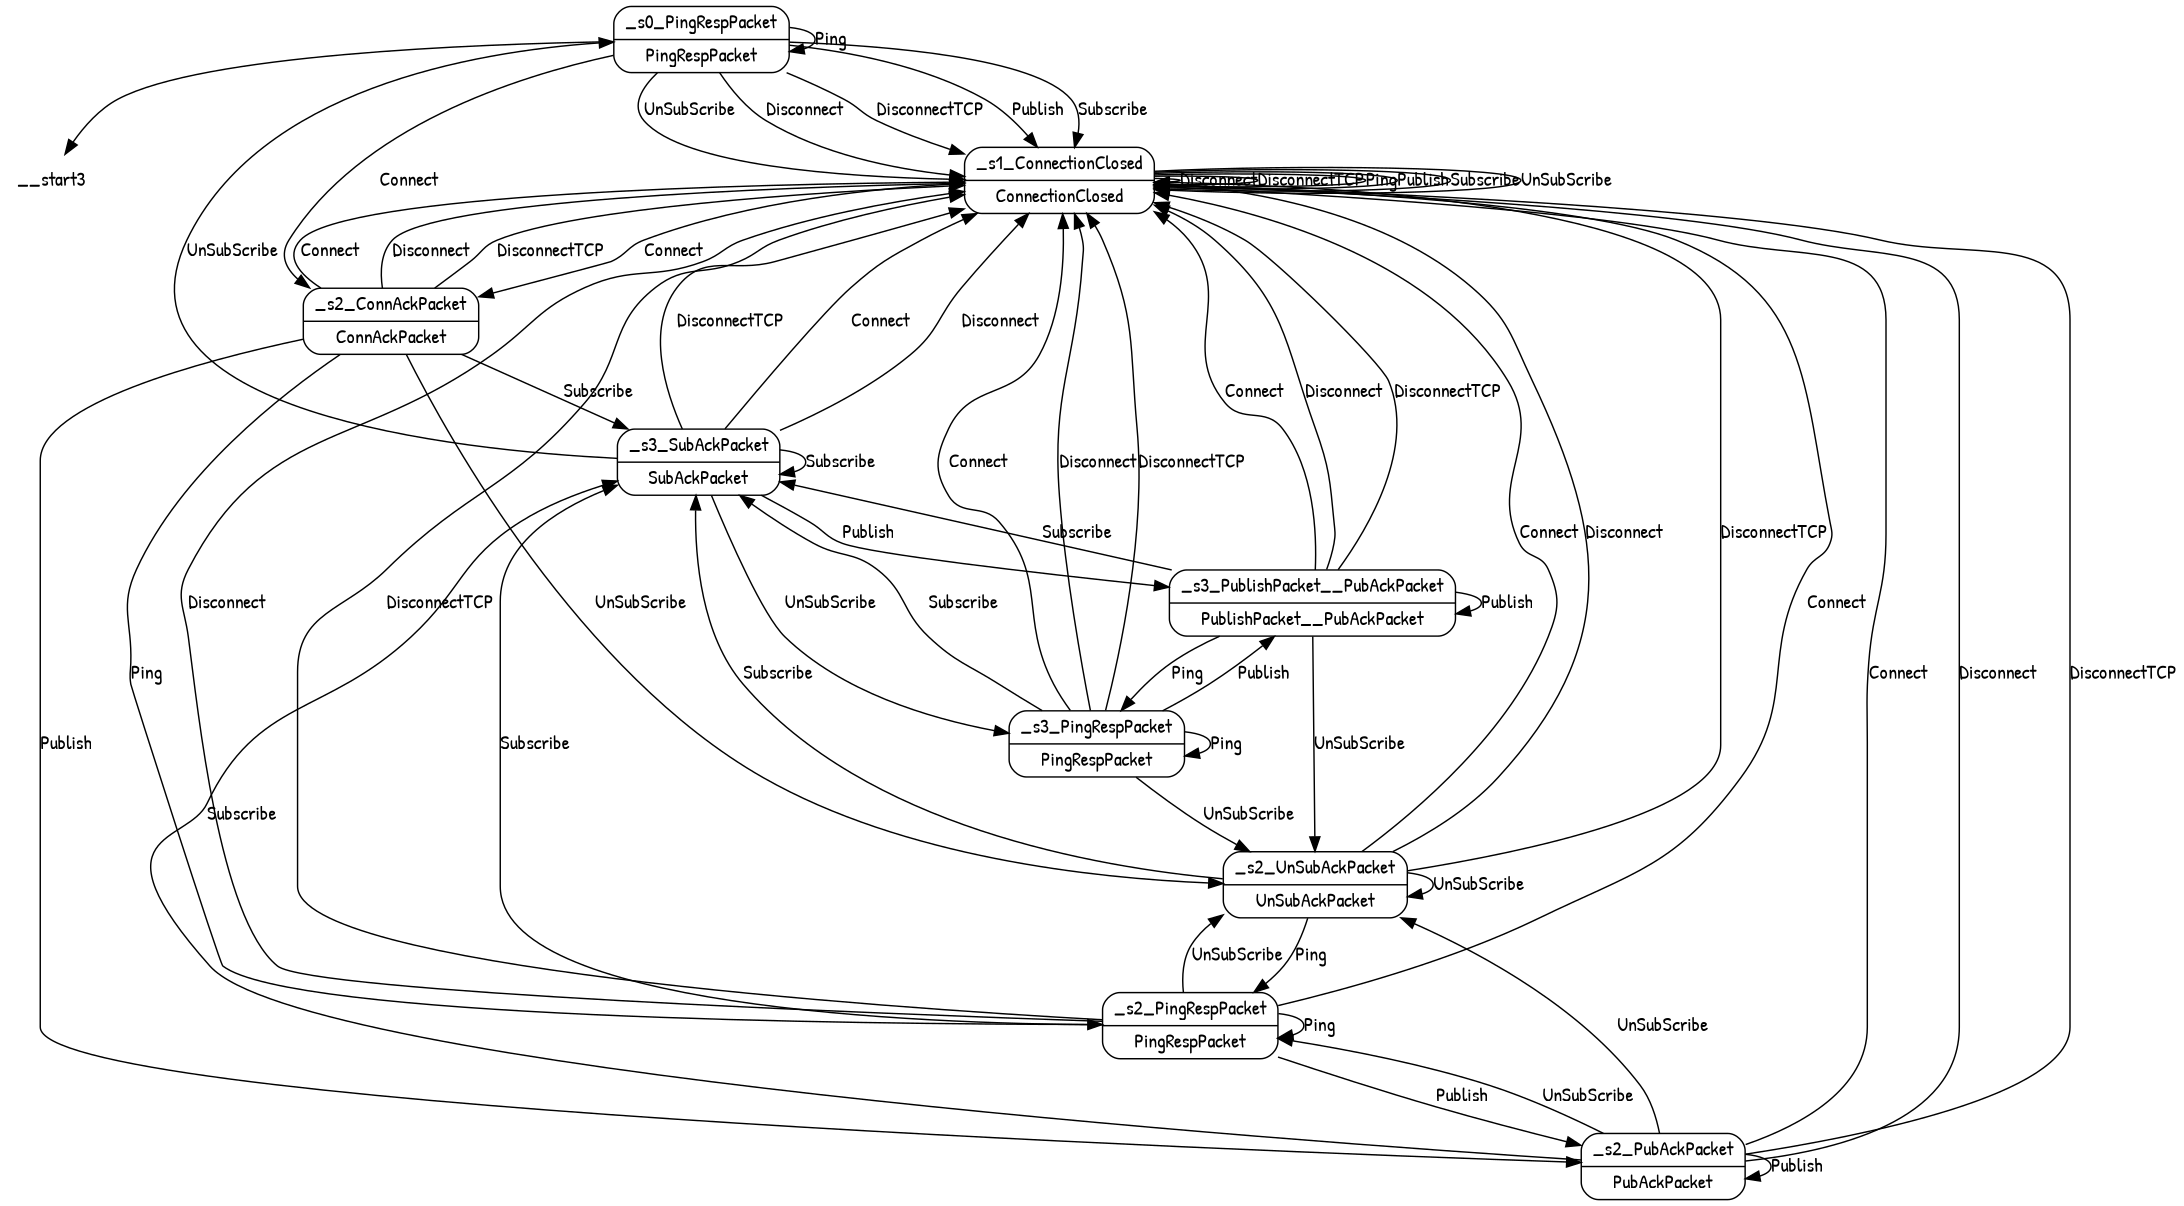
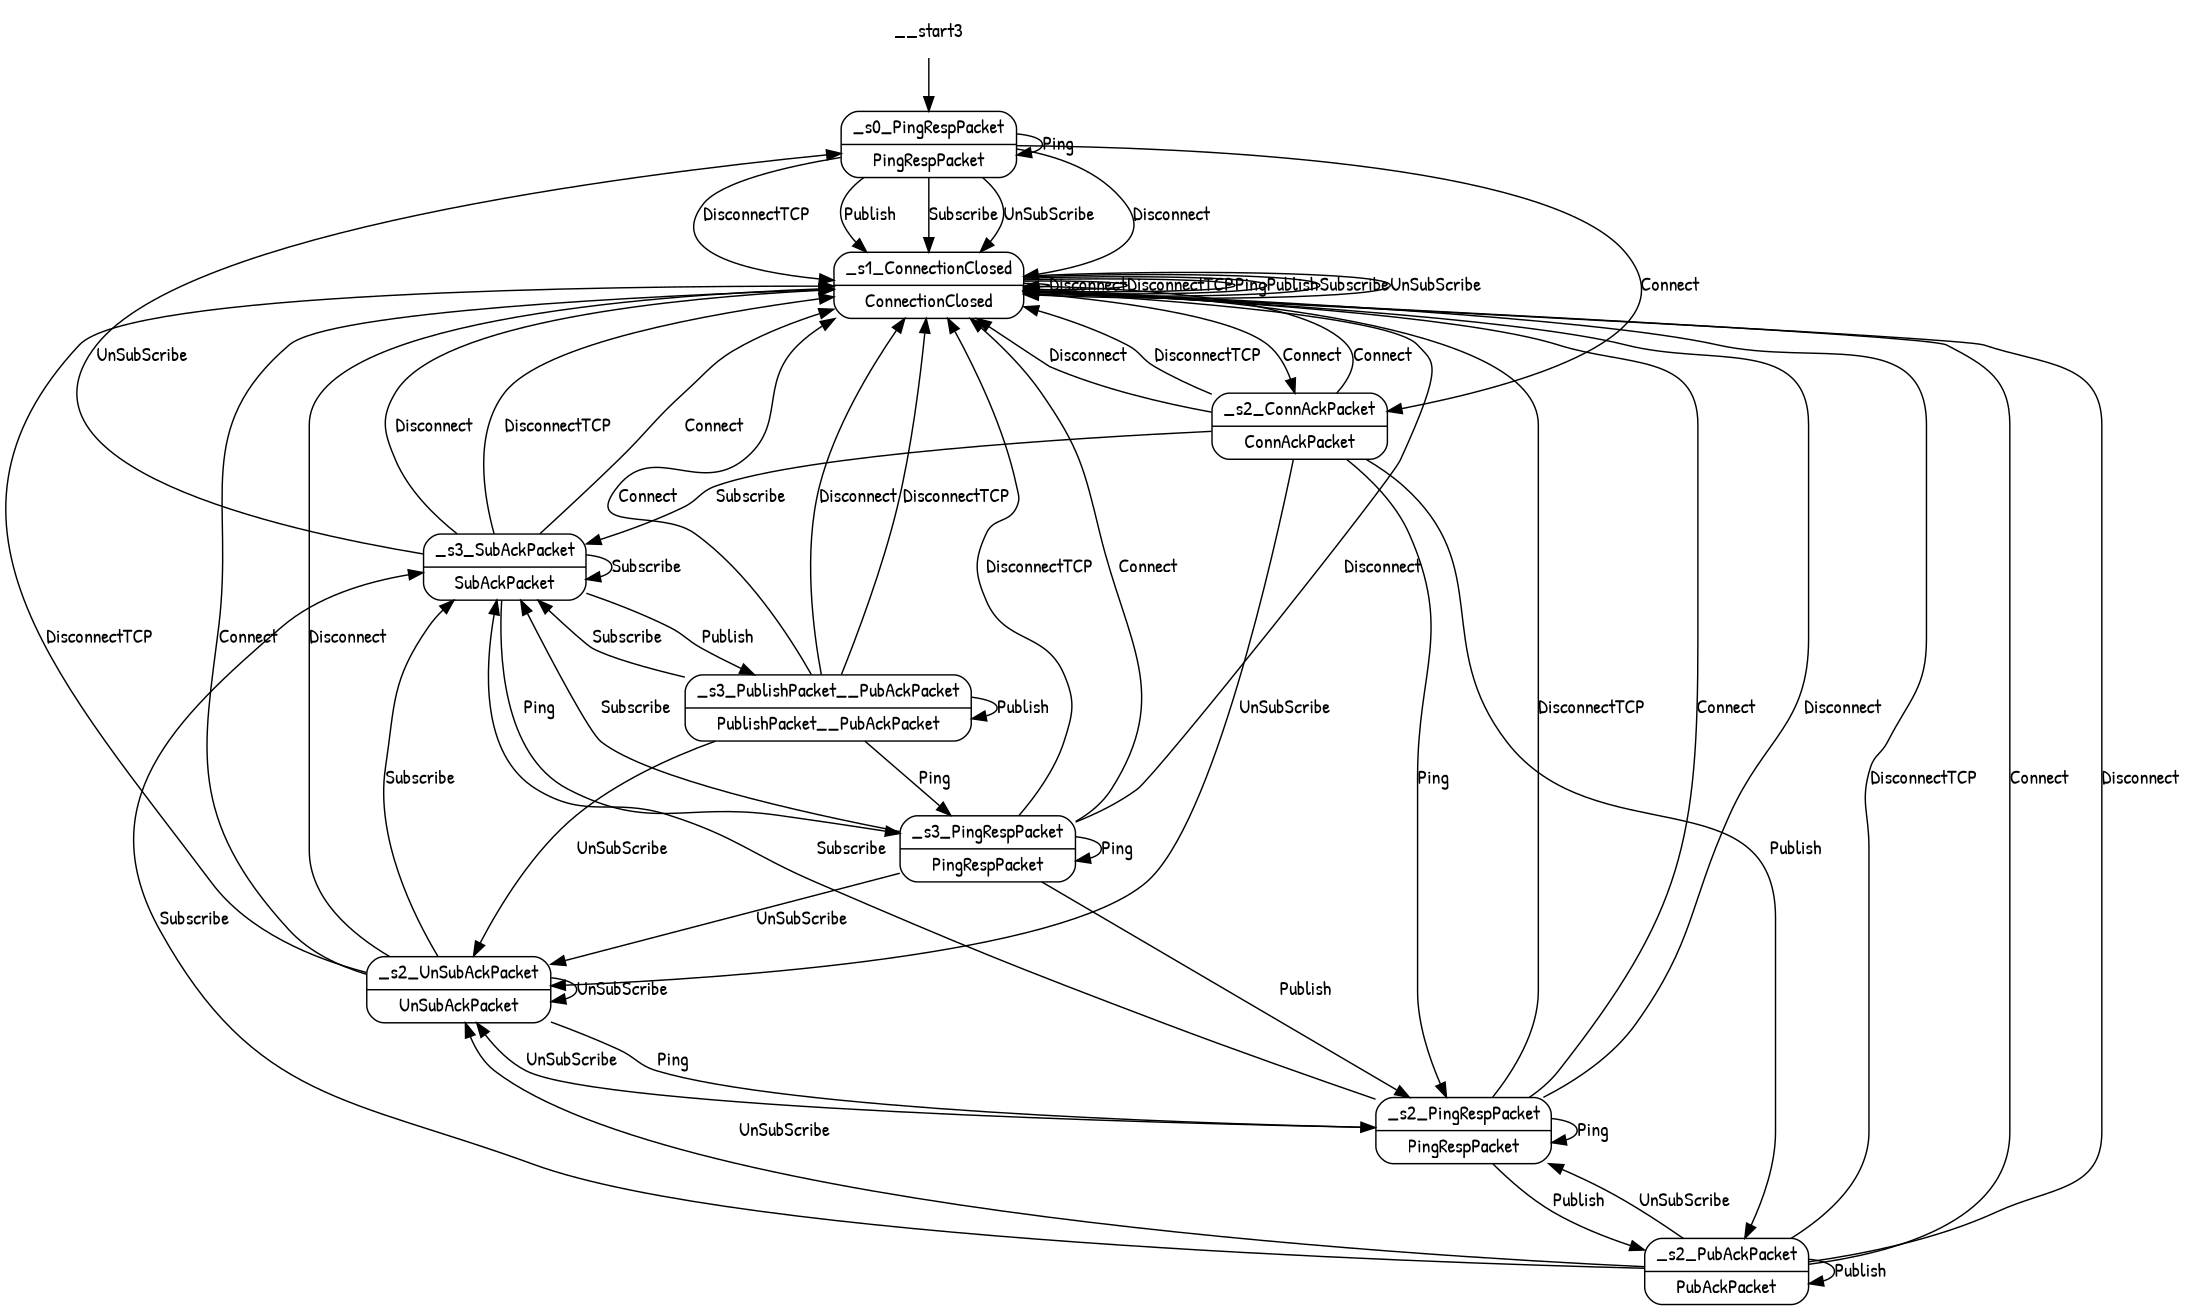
edge "_s0_PingRespPacket" -> "__start3": reversed
edge "_s3_SubAckPacket" -> "_s3_PingRespPacket": label "UnSubScribe" -> "Ping"
edge "_s3_PingRespPacket" -> "_s3_PublishPacket__PubAckPacket": now "_s3_PingRespPacket" -> "_s2_PingRespPacket"
